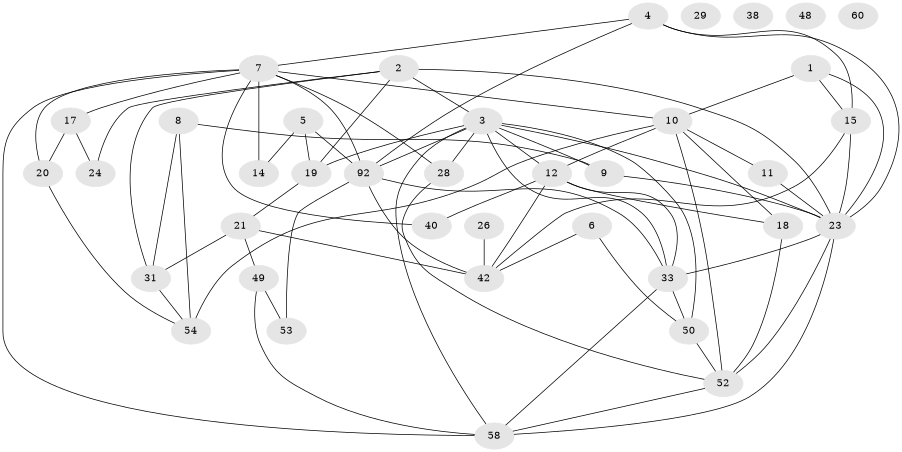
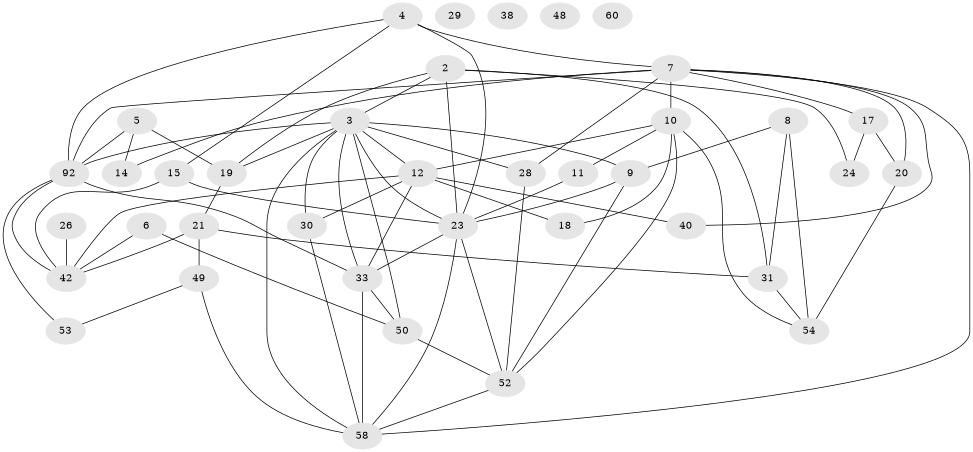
node "1": removed
node "30": added
edge "18" -- "52": now "9" -- "52"
